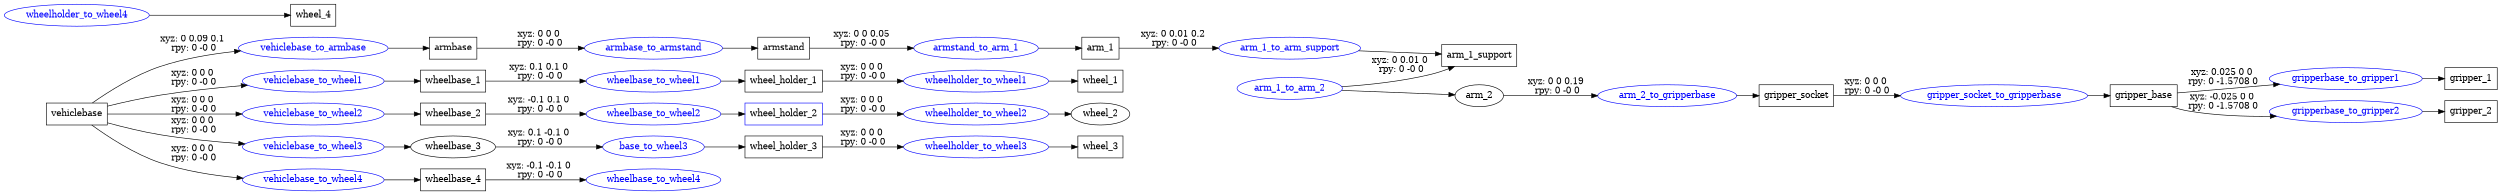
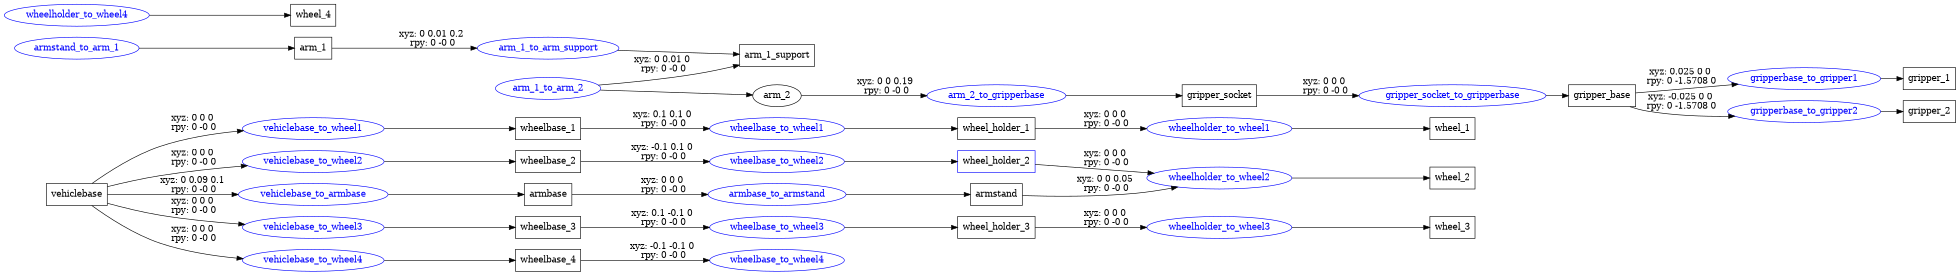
edge "armstand" -> "armstand_to_arm_1": now "armstand" -> "wheelholder_to_wheel2"
node "wheel_2": shape ellipse -> box
node "wheelbase_3": shape ellipse -> box
node "base_to_wheel3": label "base_to_wheel3" -> "wheelbase_to_wheel3"
